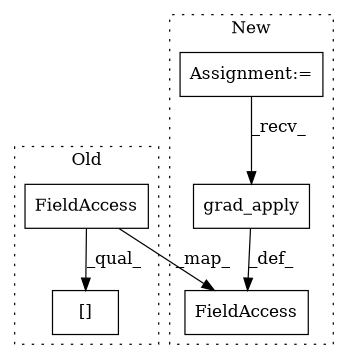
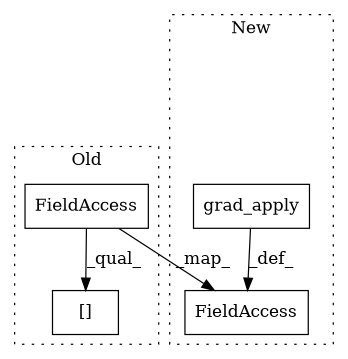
node "Assignment:=": removed
